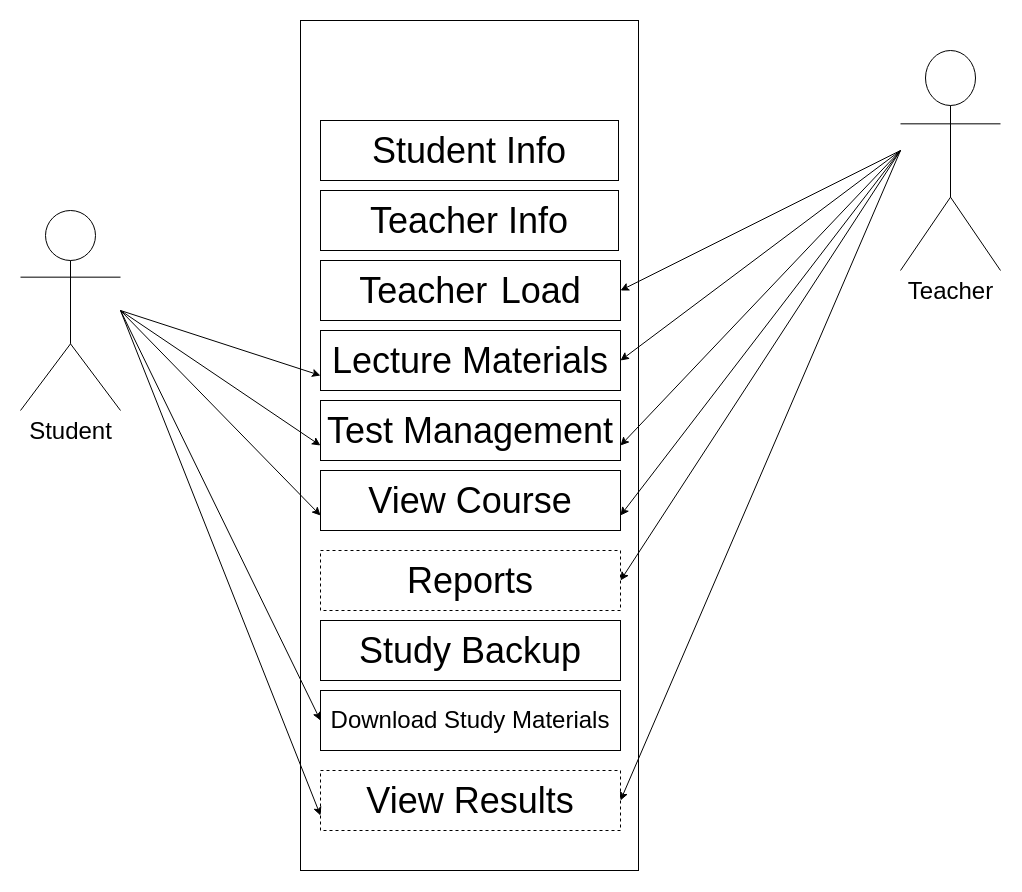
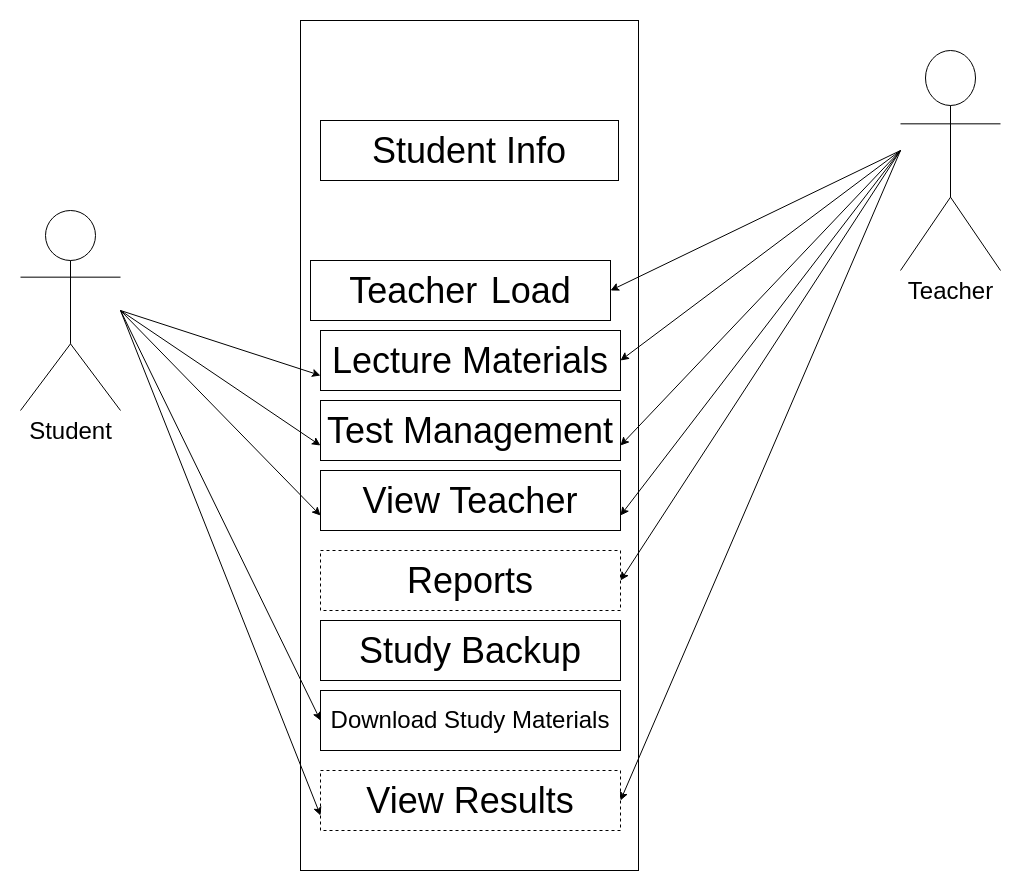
node "Teacher Info": removed
node "Teacher Load": moved (471, 291) -> (461, 291)
node "View Course": label "View Course" -> "View Teacher"
